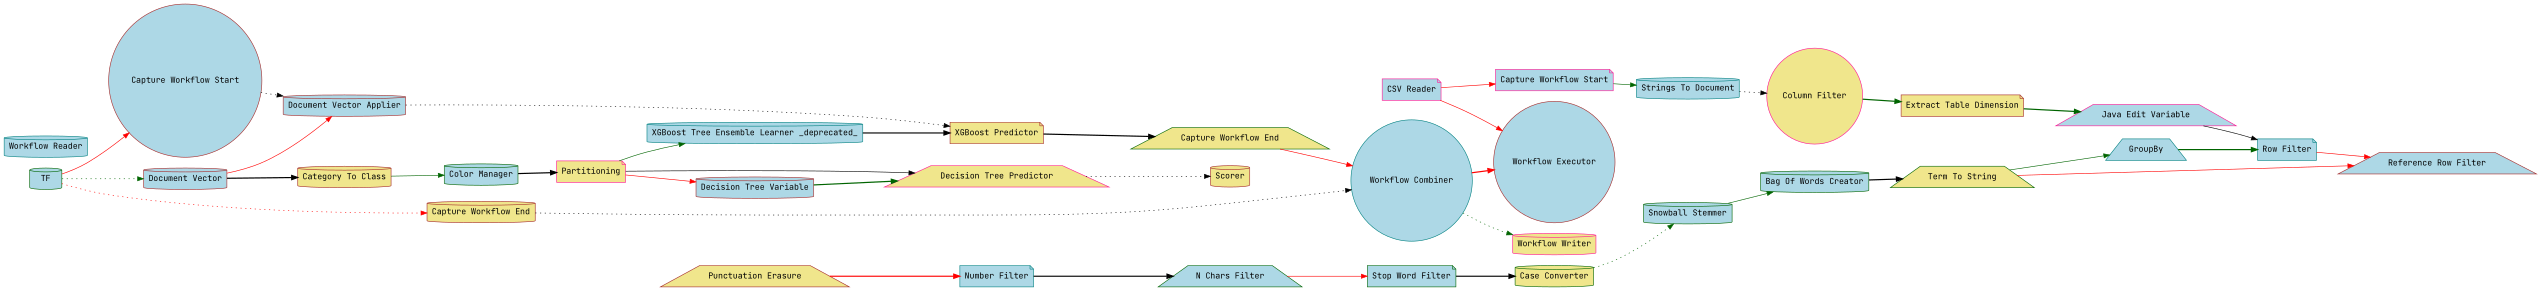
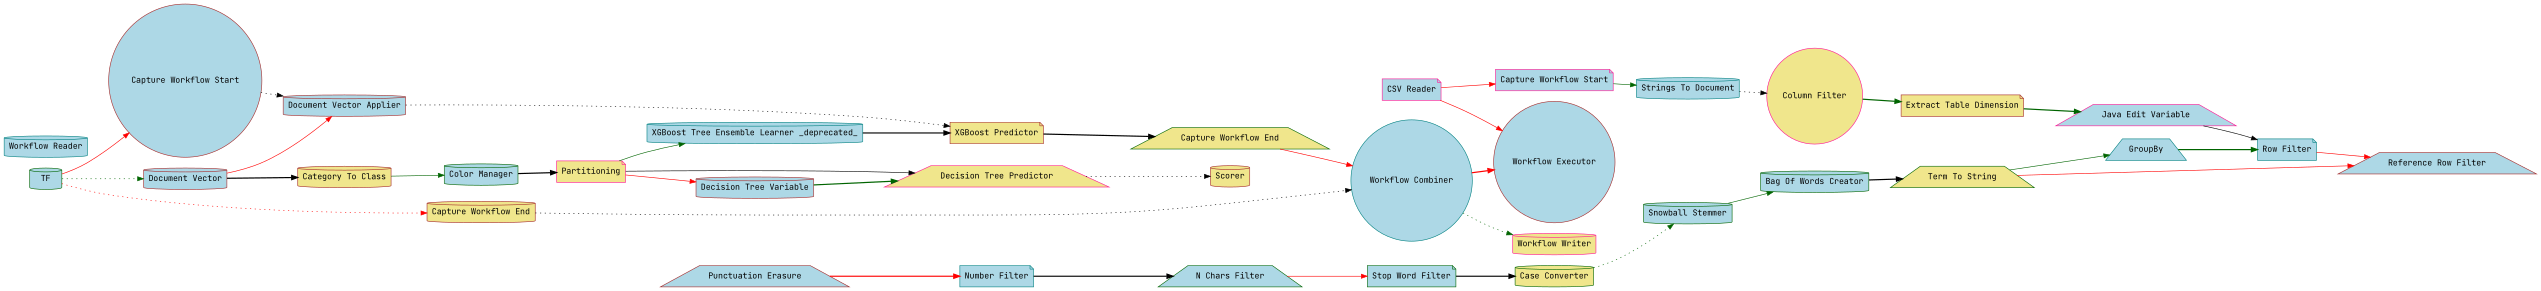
node "Punctuation Erasure": fillcolor khaki -> lightblue
